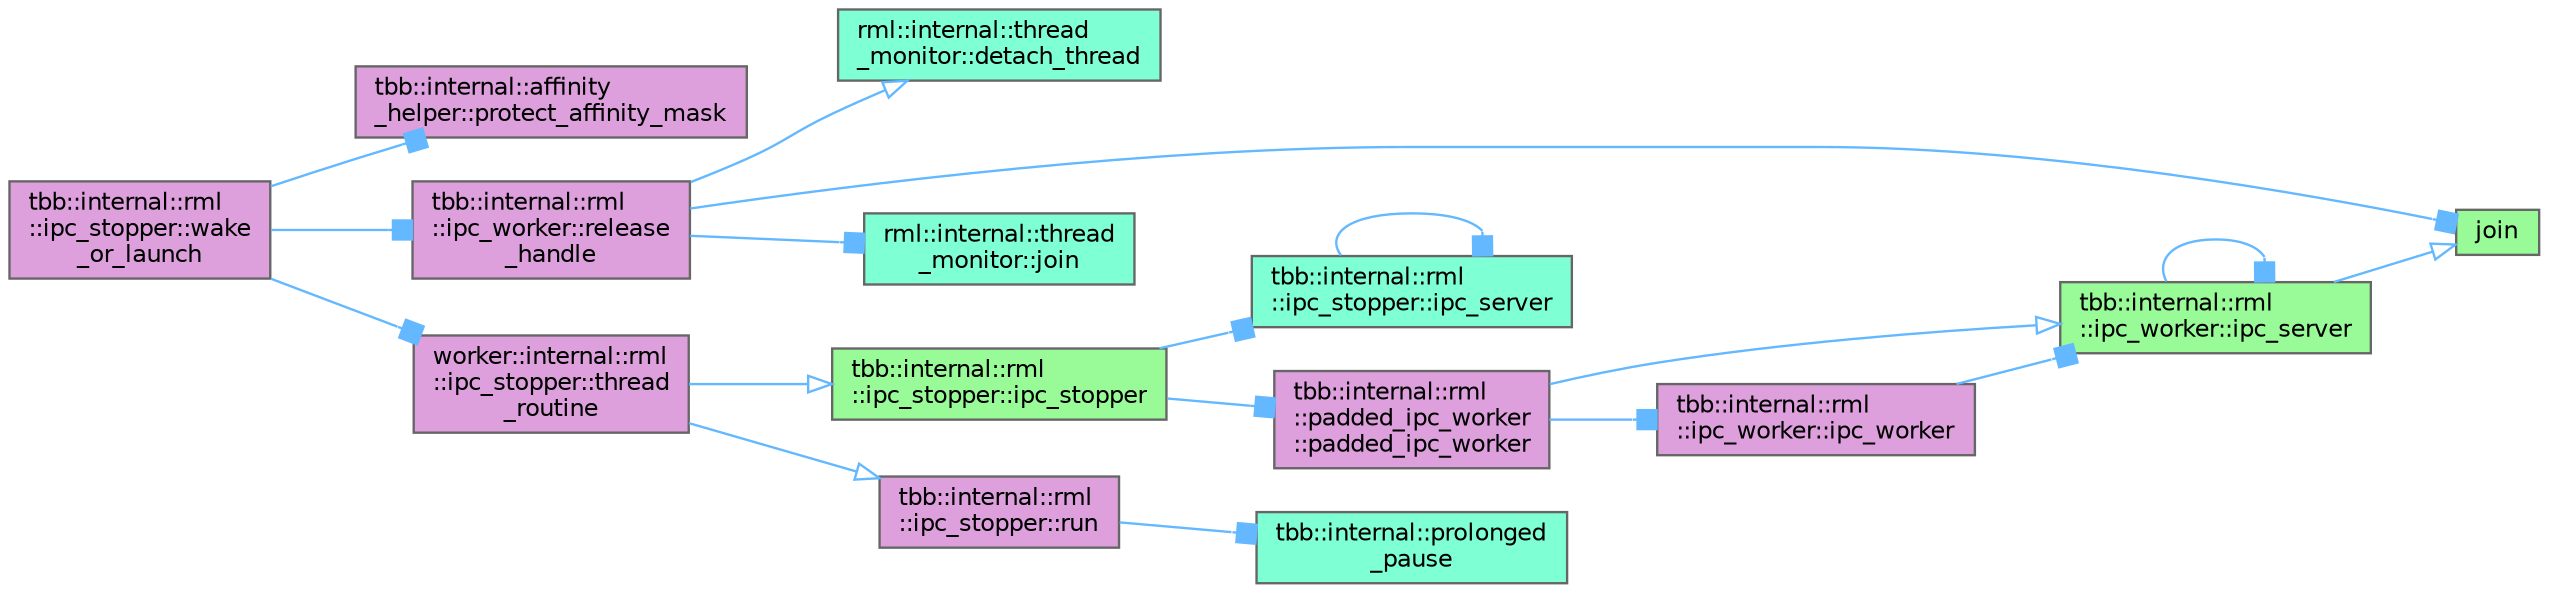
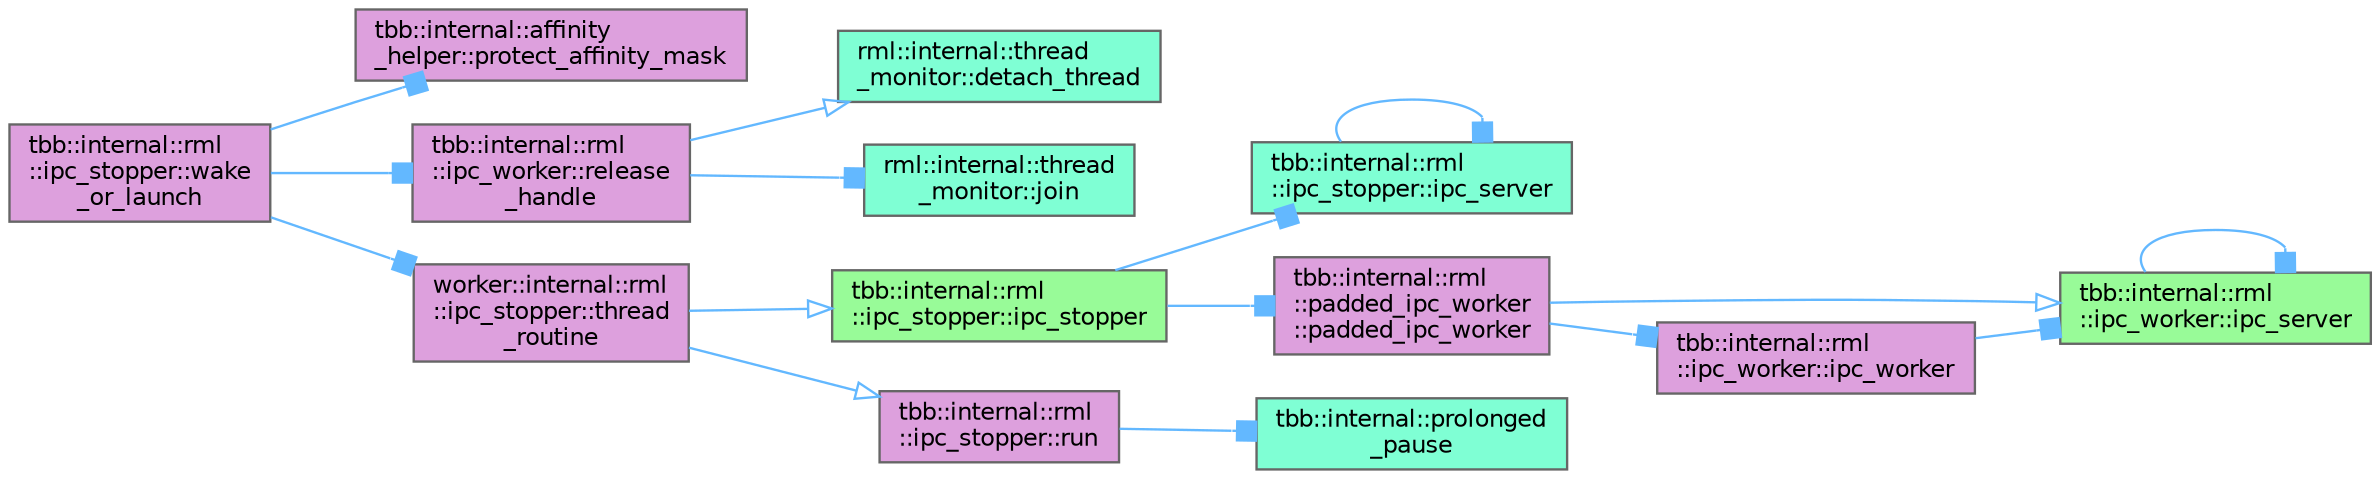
node "join": removed
